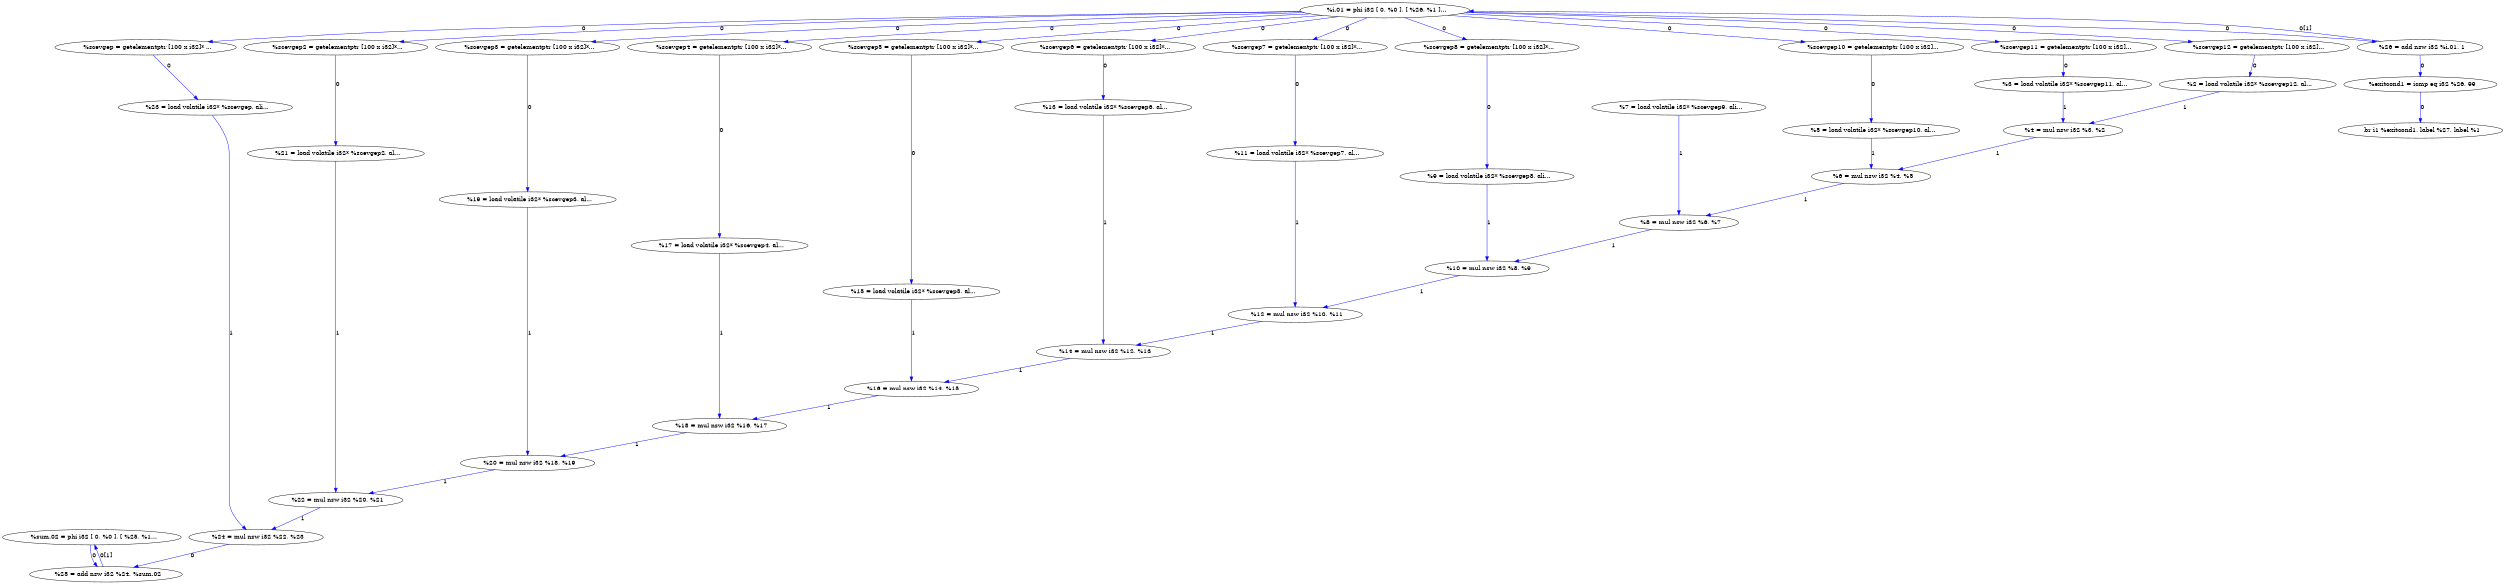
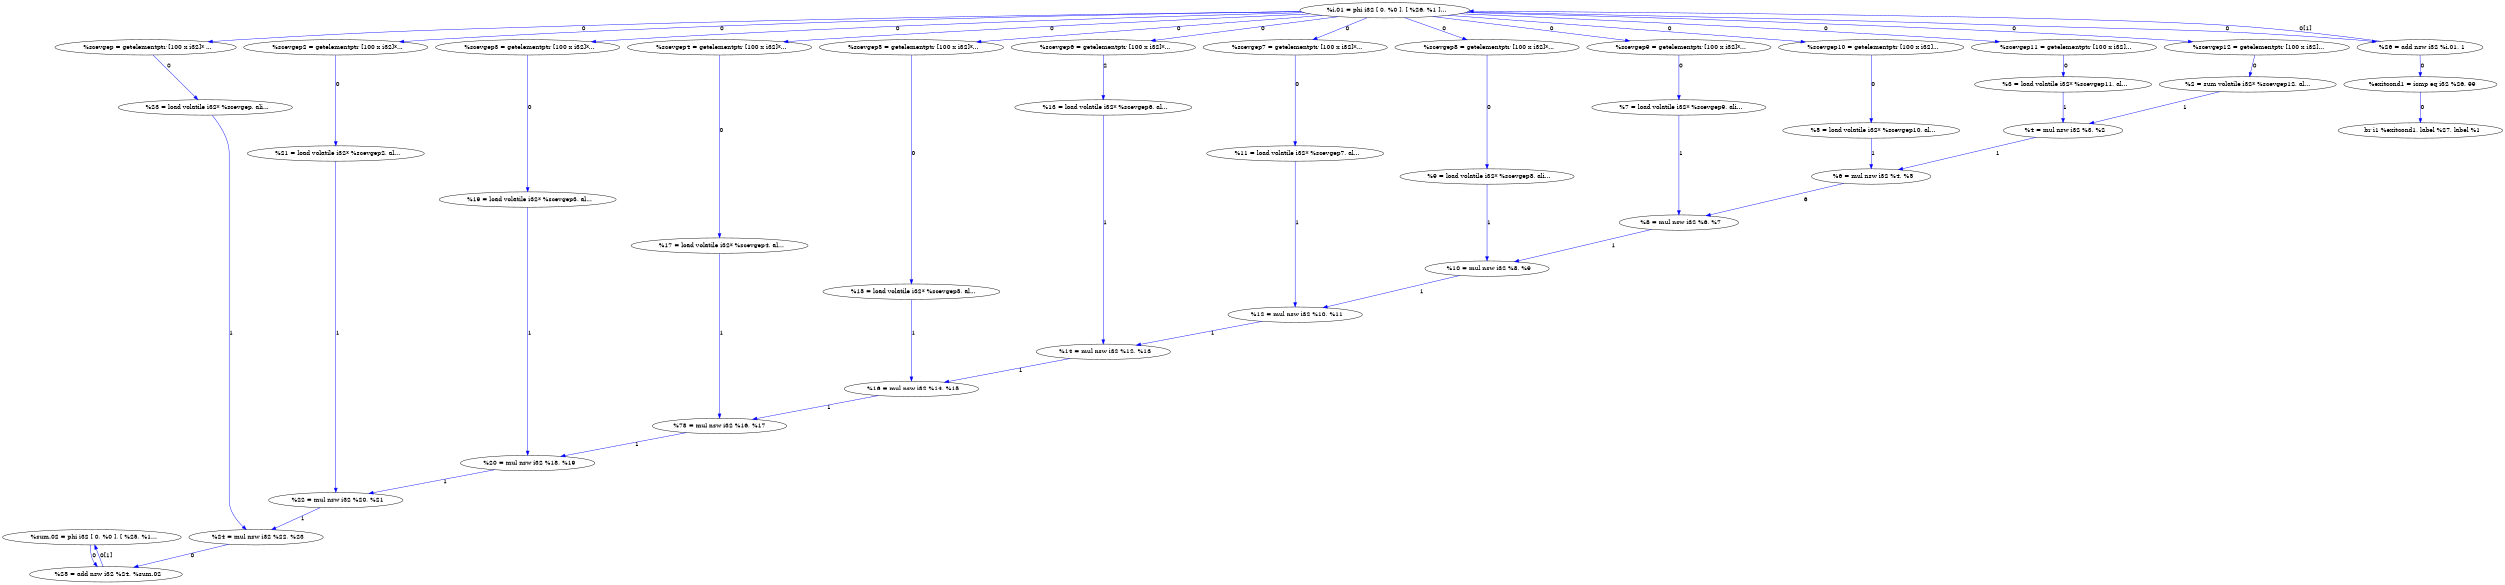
node "%scevgep9 = getelementptr [100 x i32]*...": added
edge "%scevgep6 = getelementptr [100 x i32]*..." -> "%13 = load volatile i32* %scevgep6, al...": label "0" -> "2"
node "%2 = load volatile i32* %scevgep12, al...": label "%2 = load volatile i32* %scevgep12, al..." -> "%2 = sum volatile i32* %scevgep12, al..."
edge "%6 = mul nsw i32 %4, %5" -> "%8 = mul nsw i32 %6, %7": label "1" -> "6"
node "%18 = mul nsw i32 %16, %17": label "%18 = mul nsw i32 %16, %17" -> "%78 = mul nsw i32 %16, %17"
